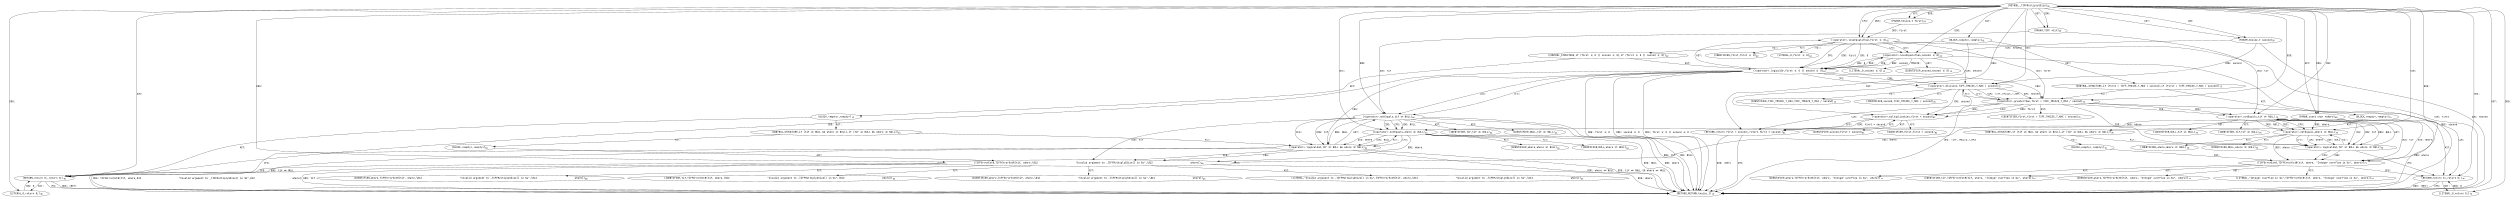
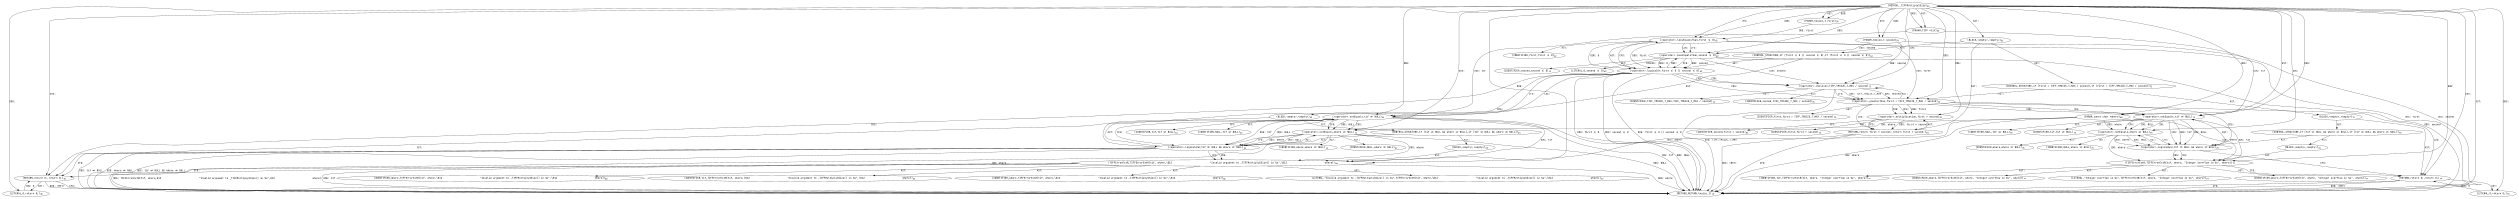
node "(LITERAL,0,first <= 0)": removed
edge "(<operator>.division,TIFF_TMSIZE_T_MAX / second)" -> "(<operator>.multiplication,first * second)": removed, label "DDG: second"
